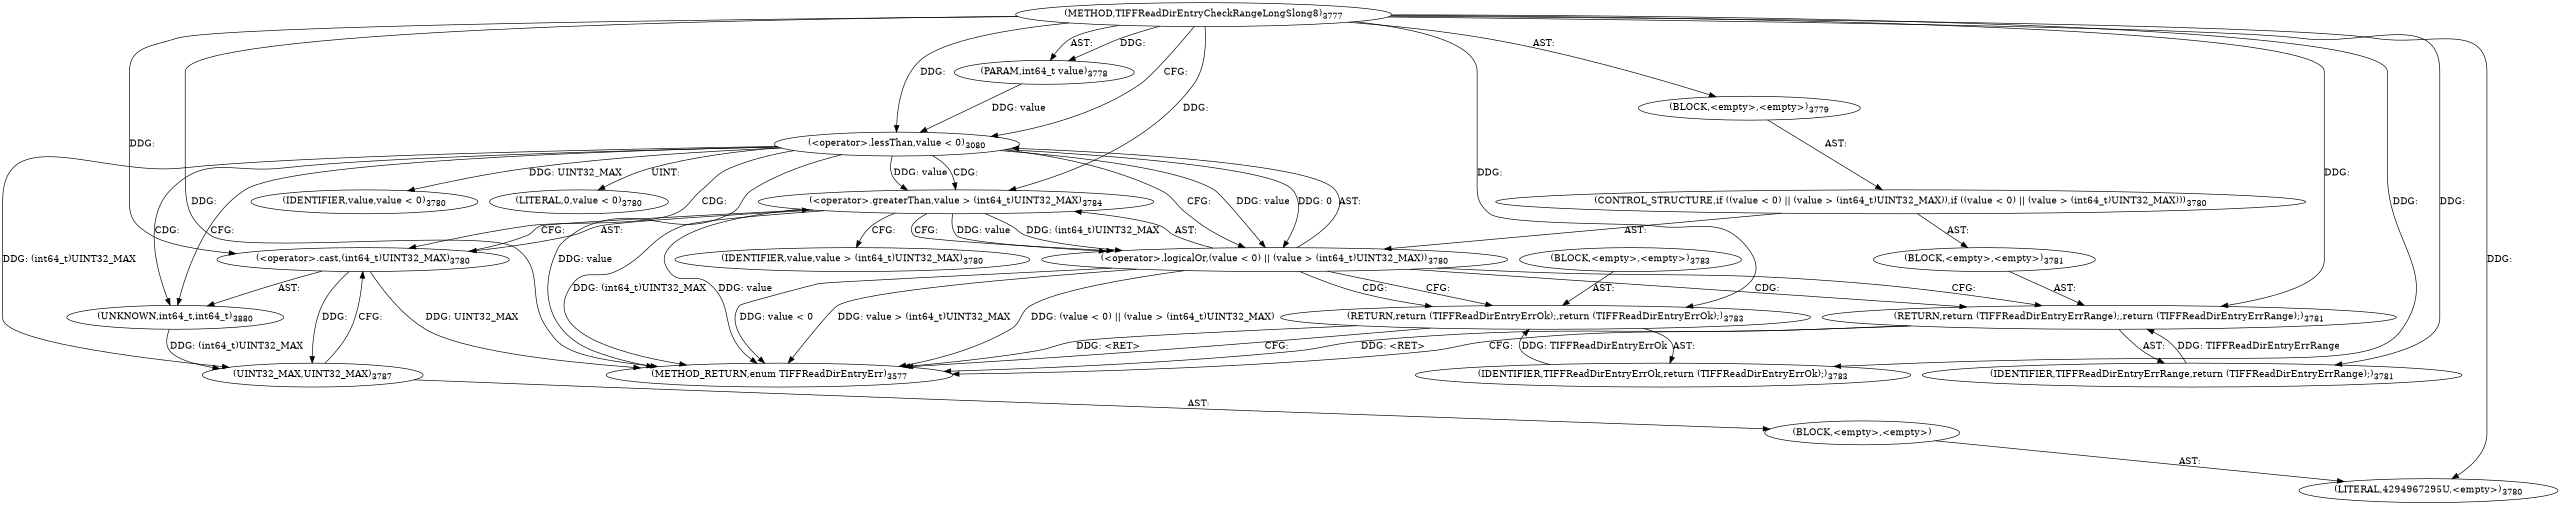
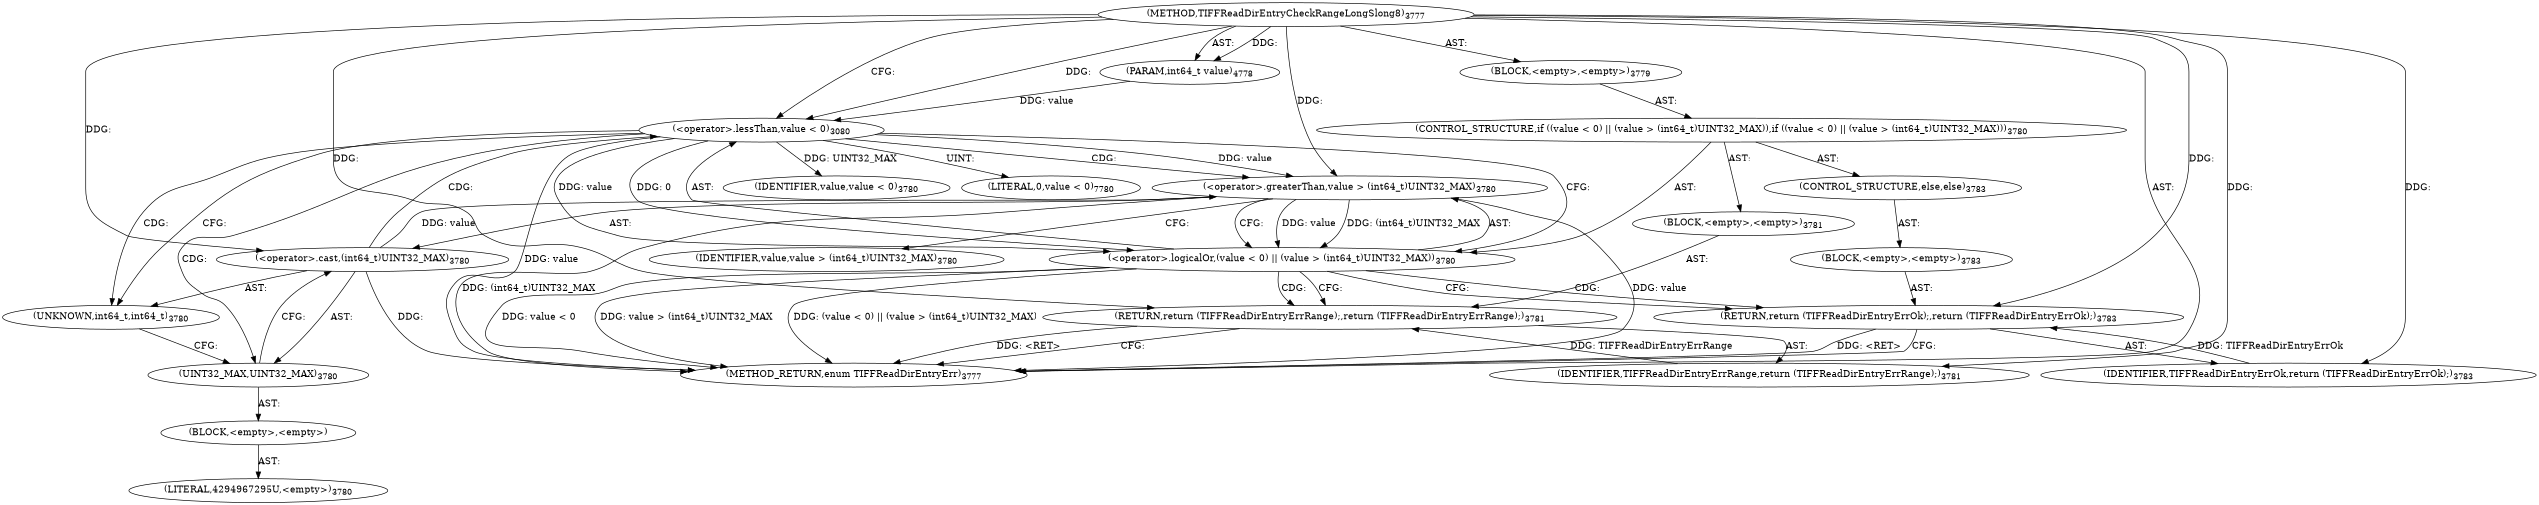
edge "(METHOD,TIFFReadDirEntryCheckRangeLongSlong8)" -> "(LITERAL,4294967295U,<empty>)": removed, label "DDG:"
node "(PARAM,int64_t value)": text "3778" -> "4778"
node "(CONTROL_STRUCTURE,else,else)": added
node "(LITERAL,0,value < 0)": text "3780" -> "7780"
node "(<operator>.greaterThan,value > (int64_t)UINT32_MAX)": text "3784" -> "3780"
edge "(METHOD,TIFFReadDirEntryCheckRangeLongSlong8)" -> "(METHOD_RETURN,enum TIFFReadDirEntryErr)": label "DDG: " -> "AST: "
edge "(<operator>.lessThan,value < 0)" -> "(<operator>.cast,(int64_t)UINT32_MAX)": reversed
edge "(<operator>.cast,(int64_t)UINT32_MAX)" -> "(<operator>.greaterThan,value > (int64_t)UINT32_MAX)": label "CFG: " -> "DDG: value"
edge "(<operator>.lessThan,value < 0)" -> "(UINT32_MAX,UINT32_MAX)": label "DDG: (int64_t)UINT32_MAX" -> "CDG: "
node "(UNKNOWN,int64_t,int64_t)": text "3880" -> "3780"
edge "(<operator>.cast,(int64_t)UINT32_MAX)" -> "(UINT32_MAX,UINT32_MAX)": label "DDG: " -> "AST: "
edge "(<operator>.cast,(int64_t)UINT32_MAX)" -> "(METHOD_RETURN,enum TIFFReadDirEntryErr)": label "DDG: UINT32_MAX" -> "DDG: "
edge "(UNKNOWN,int64_t,int64_t)" -> "(UINT32_MAX,UINT32_MAX)": label "DDG: (int64_t)UINT32_MAX" -> "CFG: "
node "(UINT32_MAX,UINT32_MAX)": text "3787" -> "3780"
node "(METHOD_RETURN,enum TIFFReadDirEntryErr)": text "3577" -> "3777"
